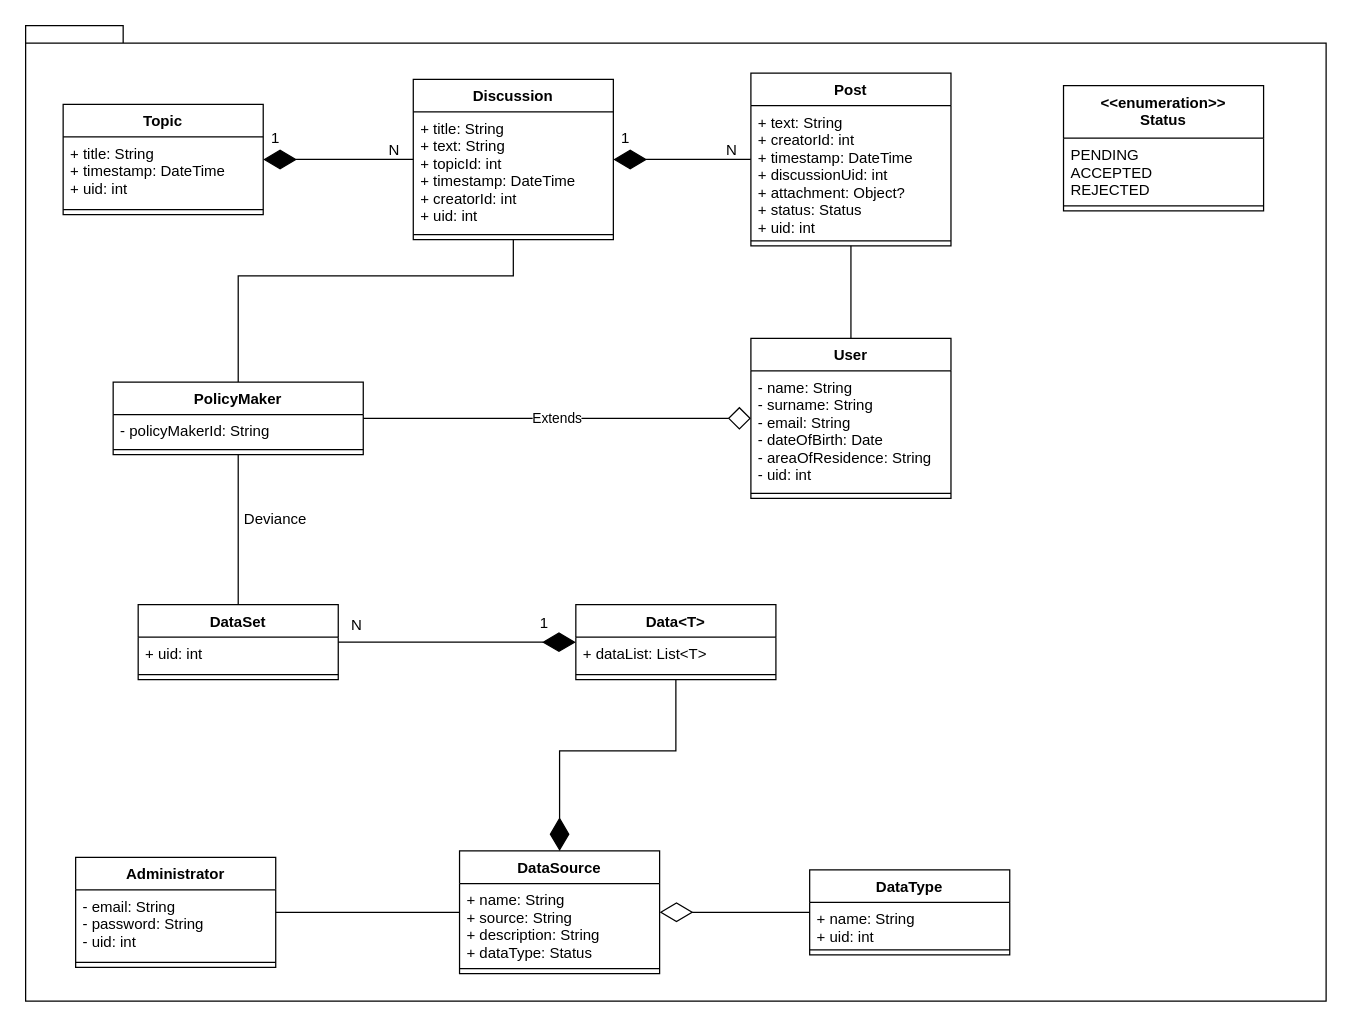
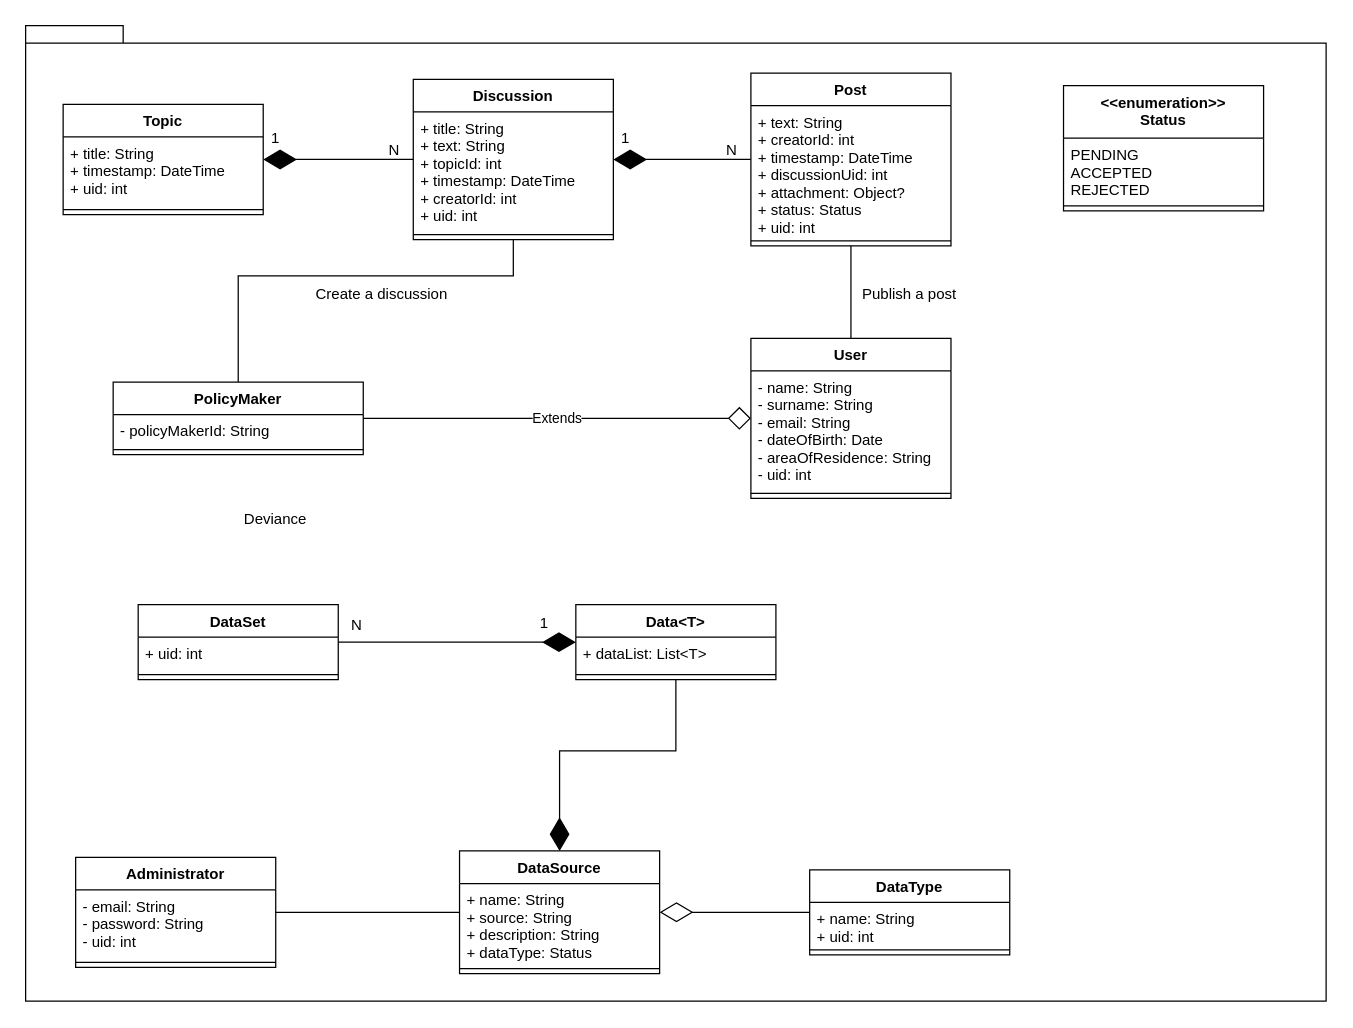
node "Create a discussion": added
node "Publish a post": added
edge "PolicyMaker" -- "DataSet": removed
